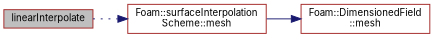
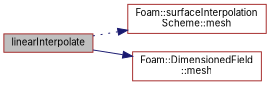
edge "Foam::surfaceInterpolation Scheme::mesh" -> "Foam::DimensionedField ::mesh": now "linearInterpolate" -> "Foam::DimensionedField ::mesh"
